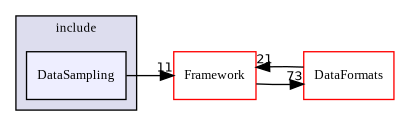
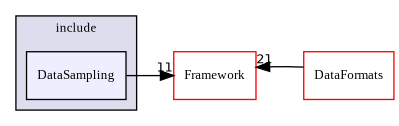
edge "Framework" -> "DataFormats": removed
